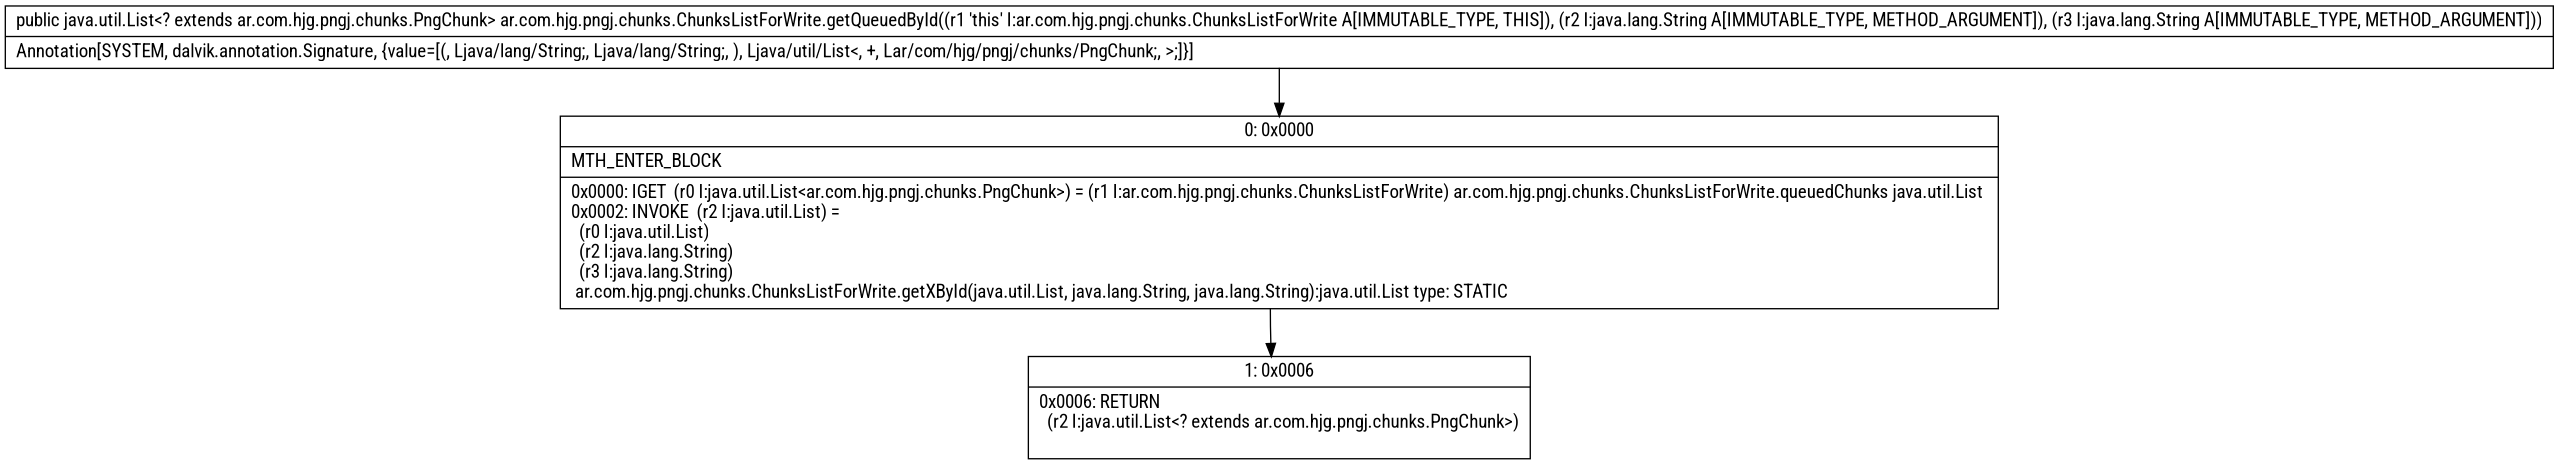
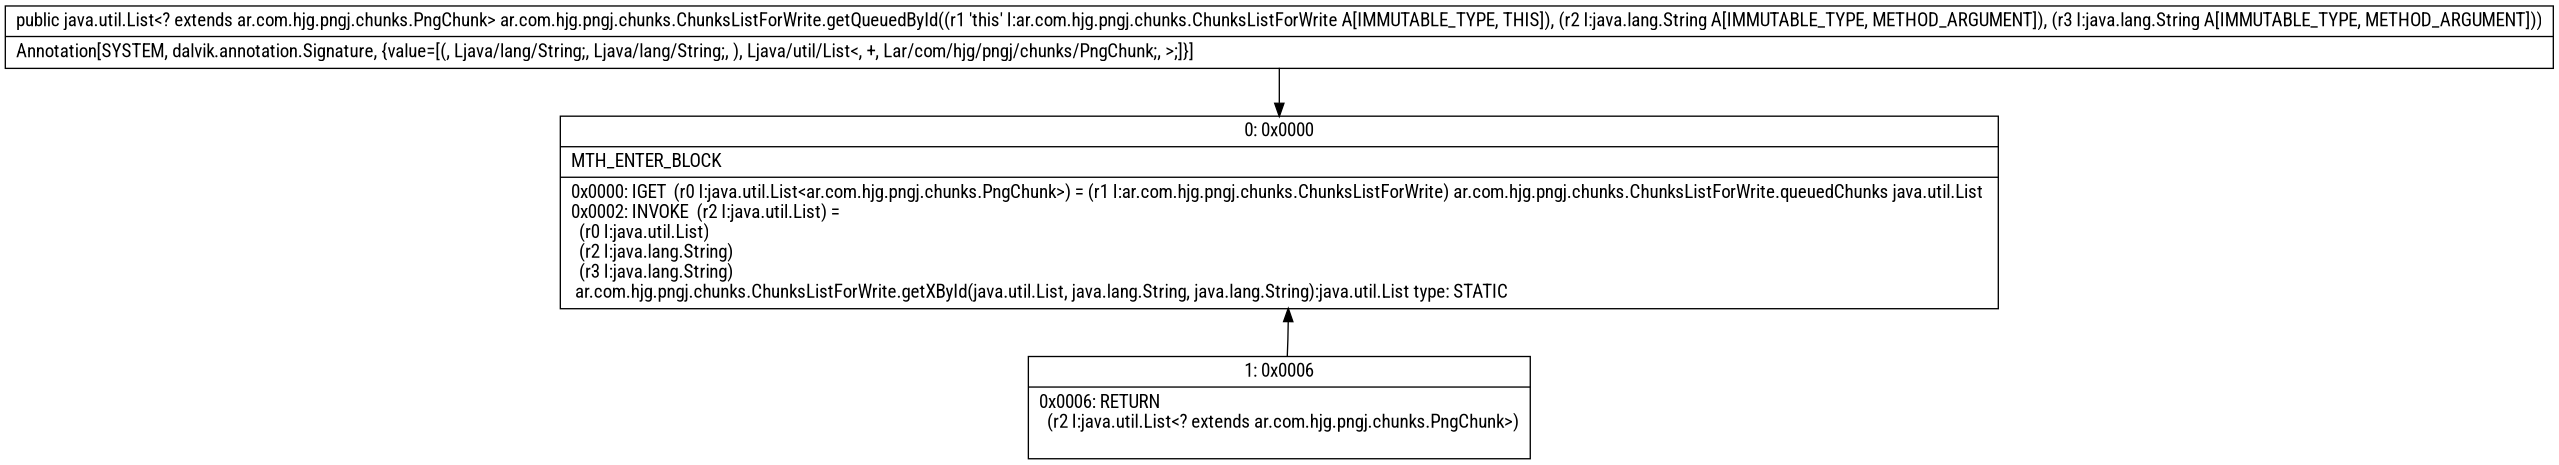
edge "0: 0x0000" -> "1: 0x0006": reversed
